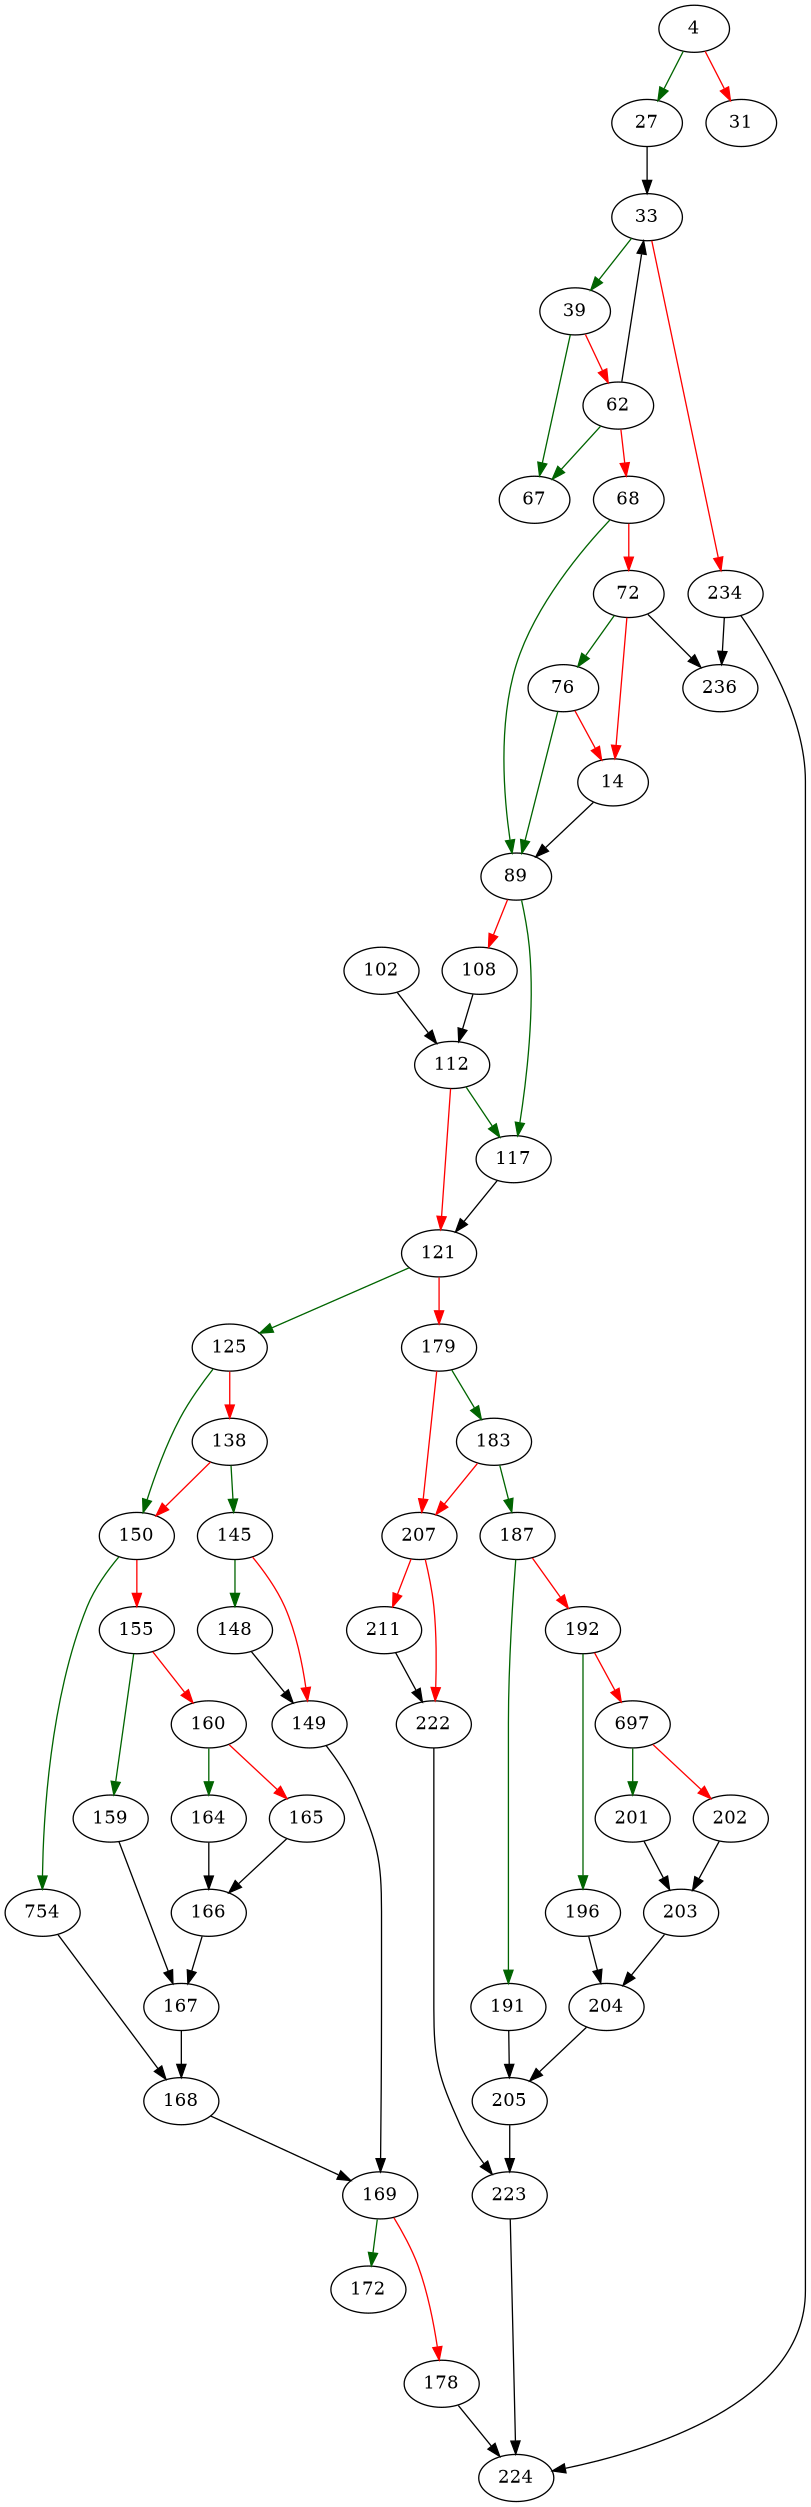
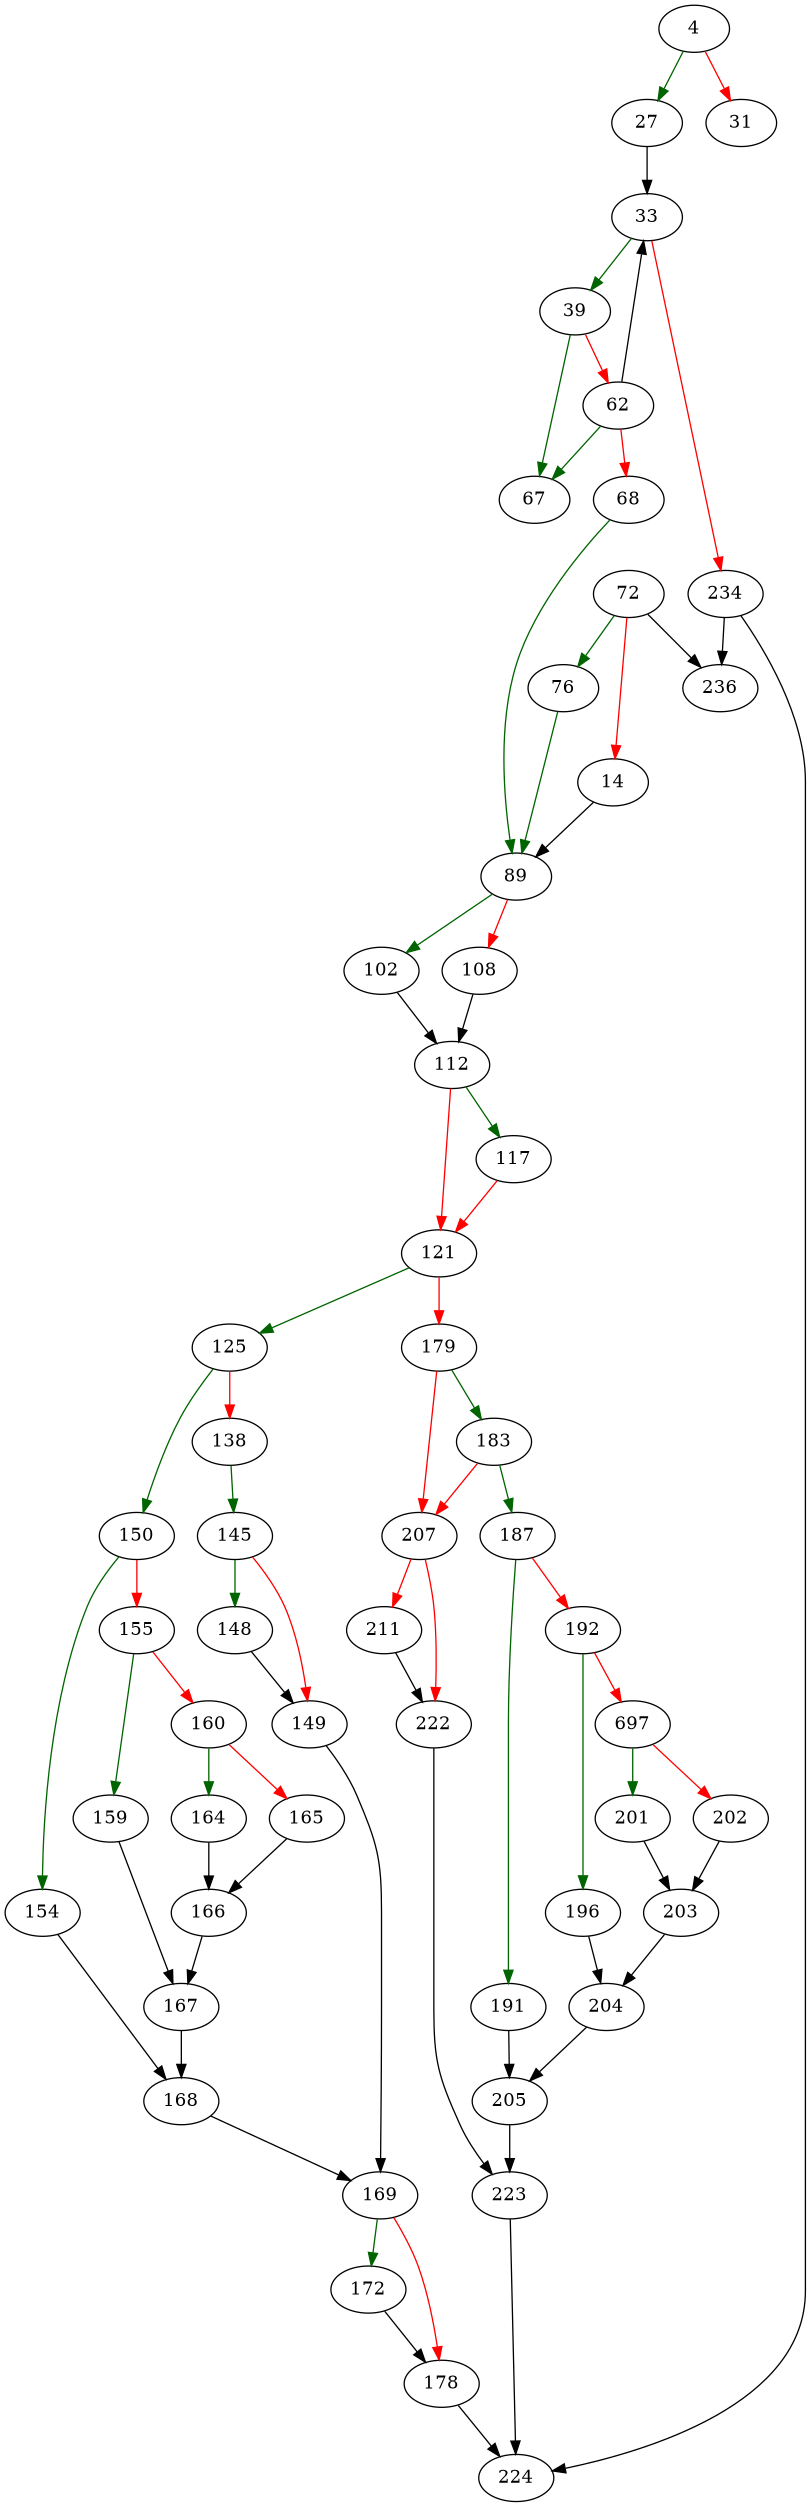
edge "68" -> "72": removed
edge "76" -> "14": removed
edge "89" -> "117": now "89" -> "102"
edge "117" -> "121": color black -> red
edge "138" -> "150": removed
node "754": label "754" -> "154"
edge "172" -> "178": added
